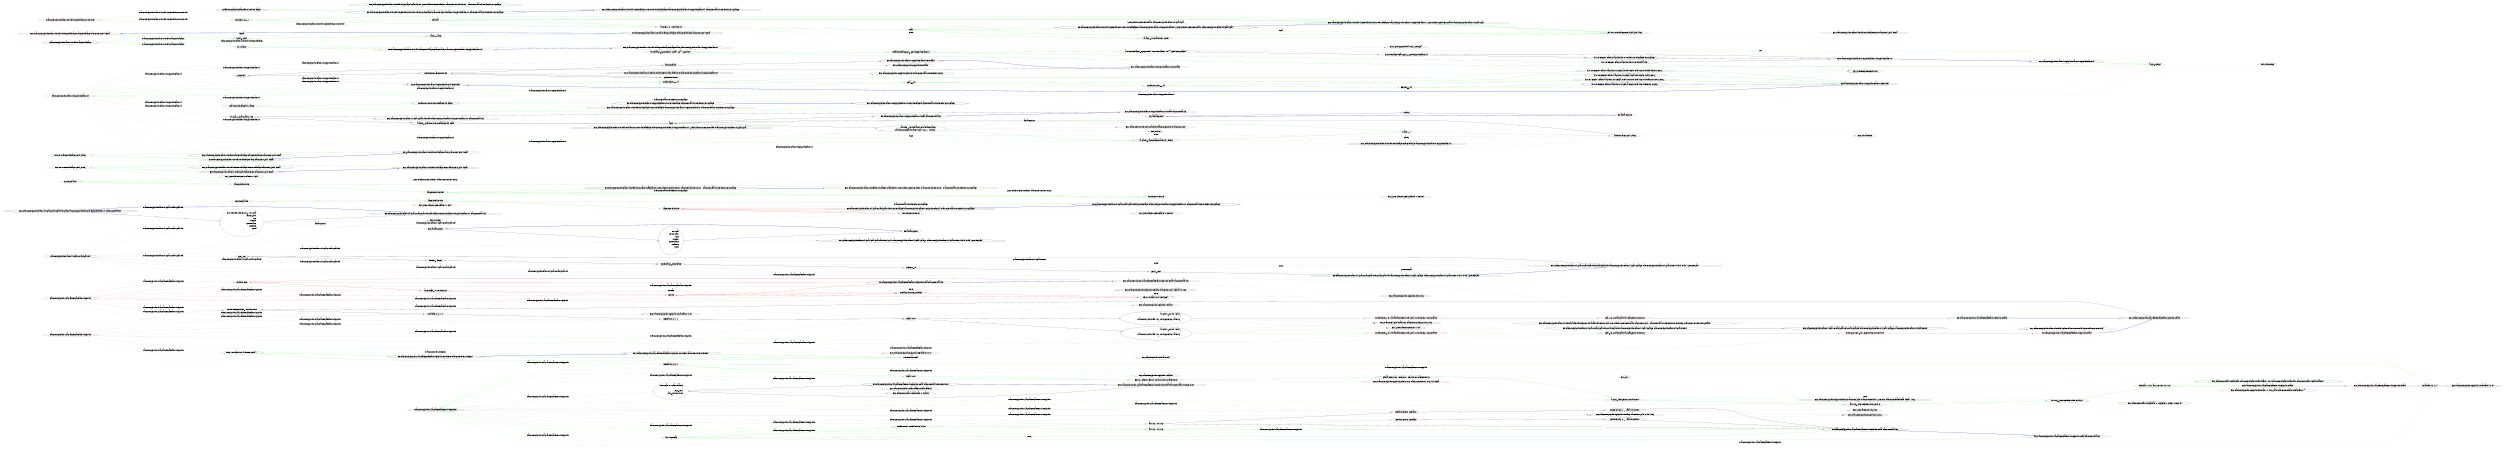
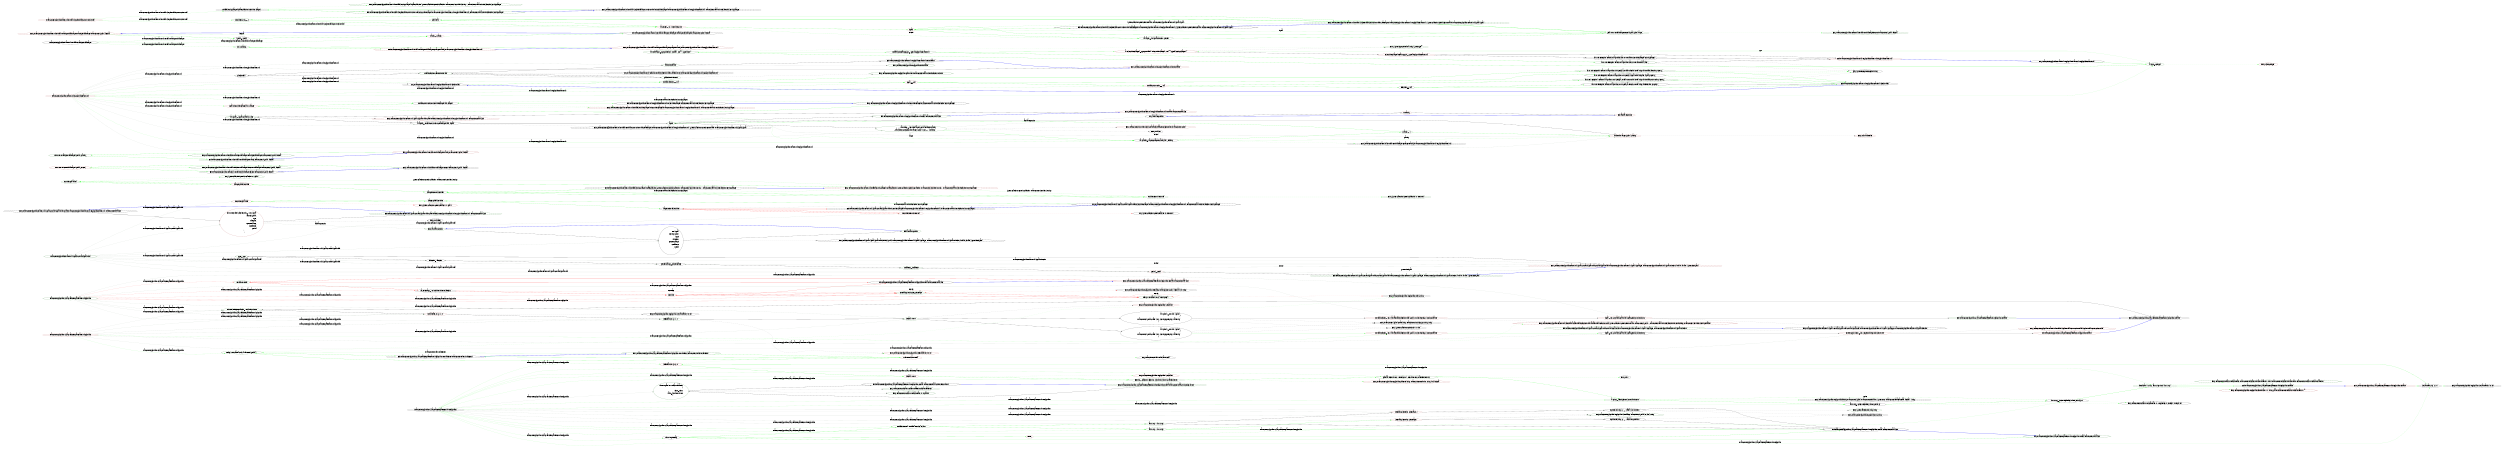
node "_confidence = not": label "_confidence = not" -> "_confidence = confidence"
node "var percentage = 1m/Securities.Count": label "var percentage = 1m/Securities.Count" -> "var percentage = 1m/Securities.UniverseSelection"
